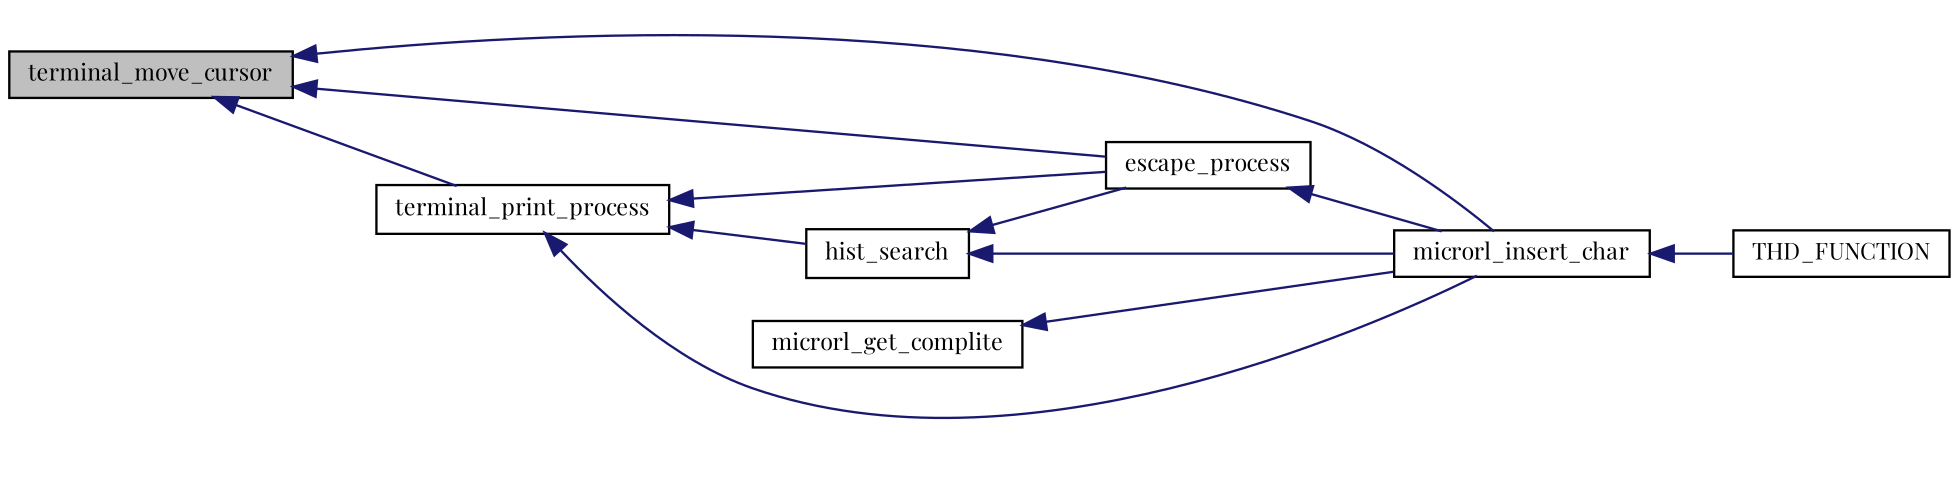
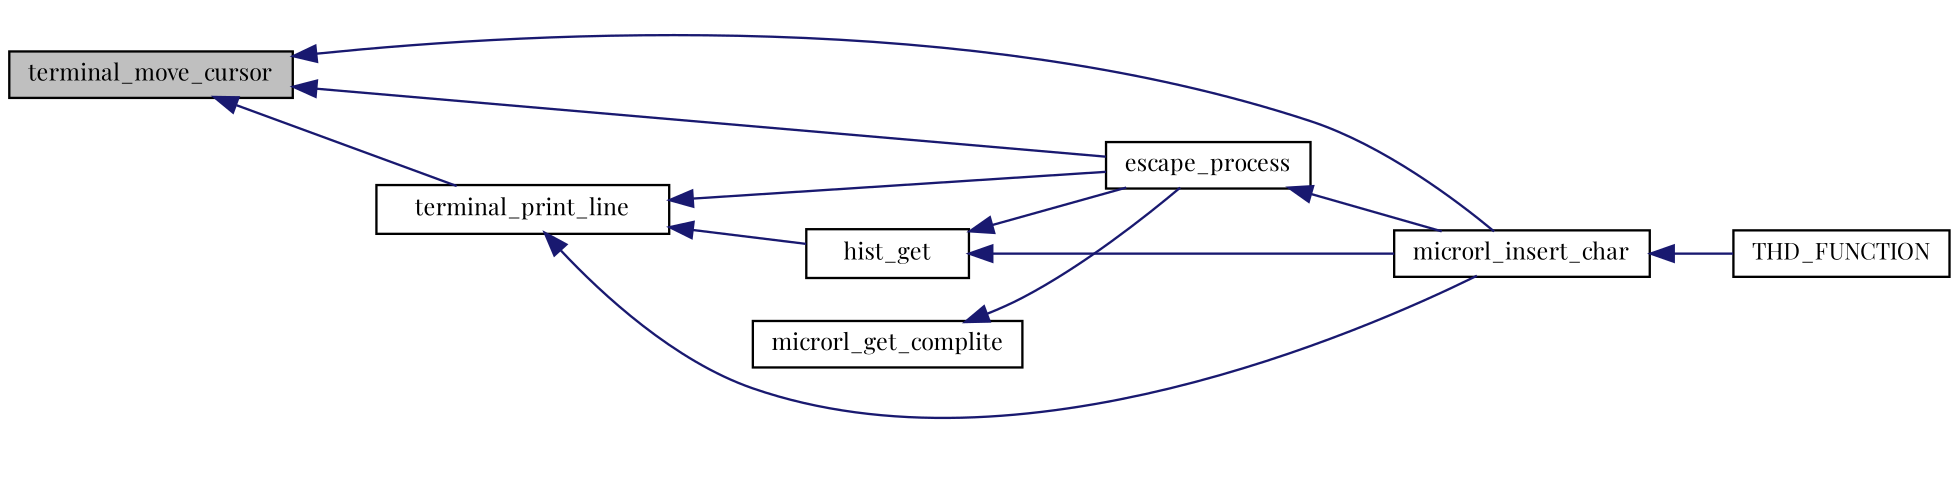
node "terminal_print_process": label "terminal_print_process" -> "terminal_print_line"
node "hist_search": label "hist_search" -> "hist_get"
edge "microrl_insert_char" -> "microrl_get_complite": now "escape_process" -> "microrl_get_complite"
